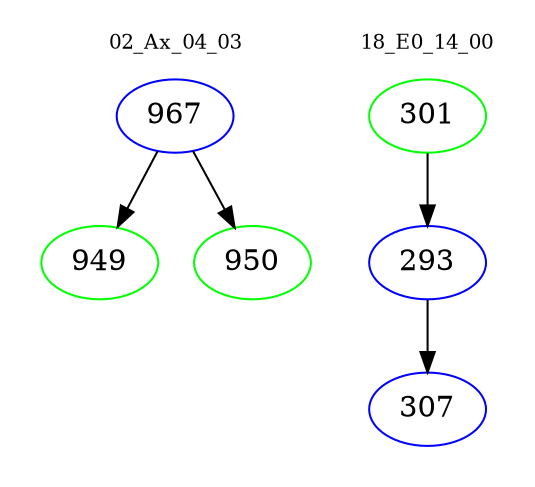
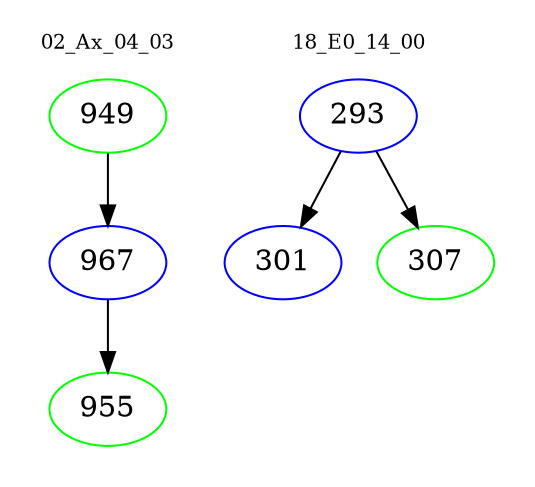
node "301": color green -> blue
edge "301" -> "293": reversed
edge "967" -> "949": reversed
node "950": label "950" -> "955"
node "307": color blue -> green
